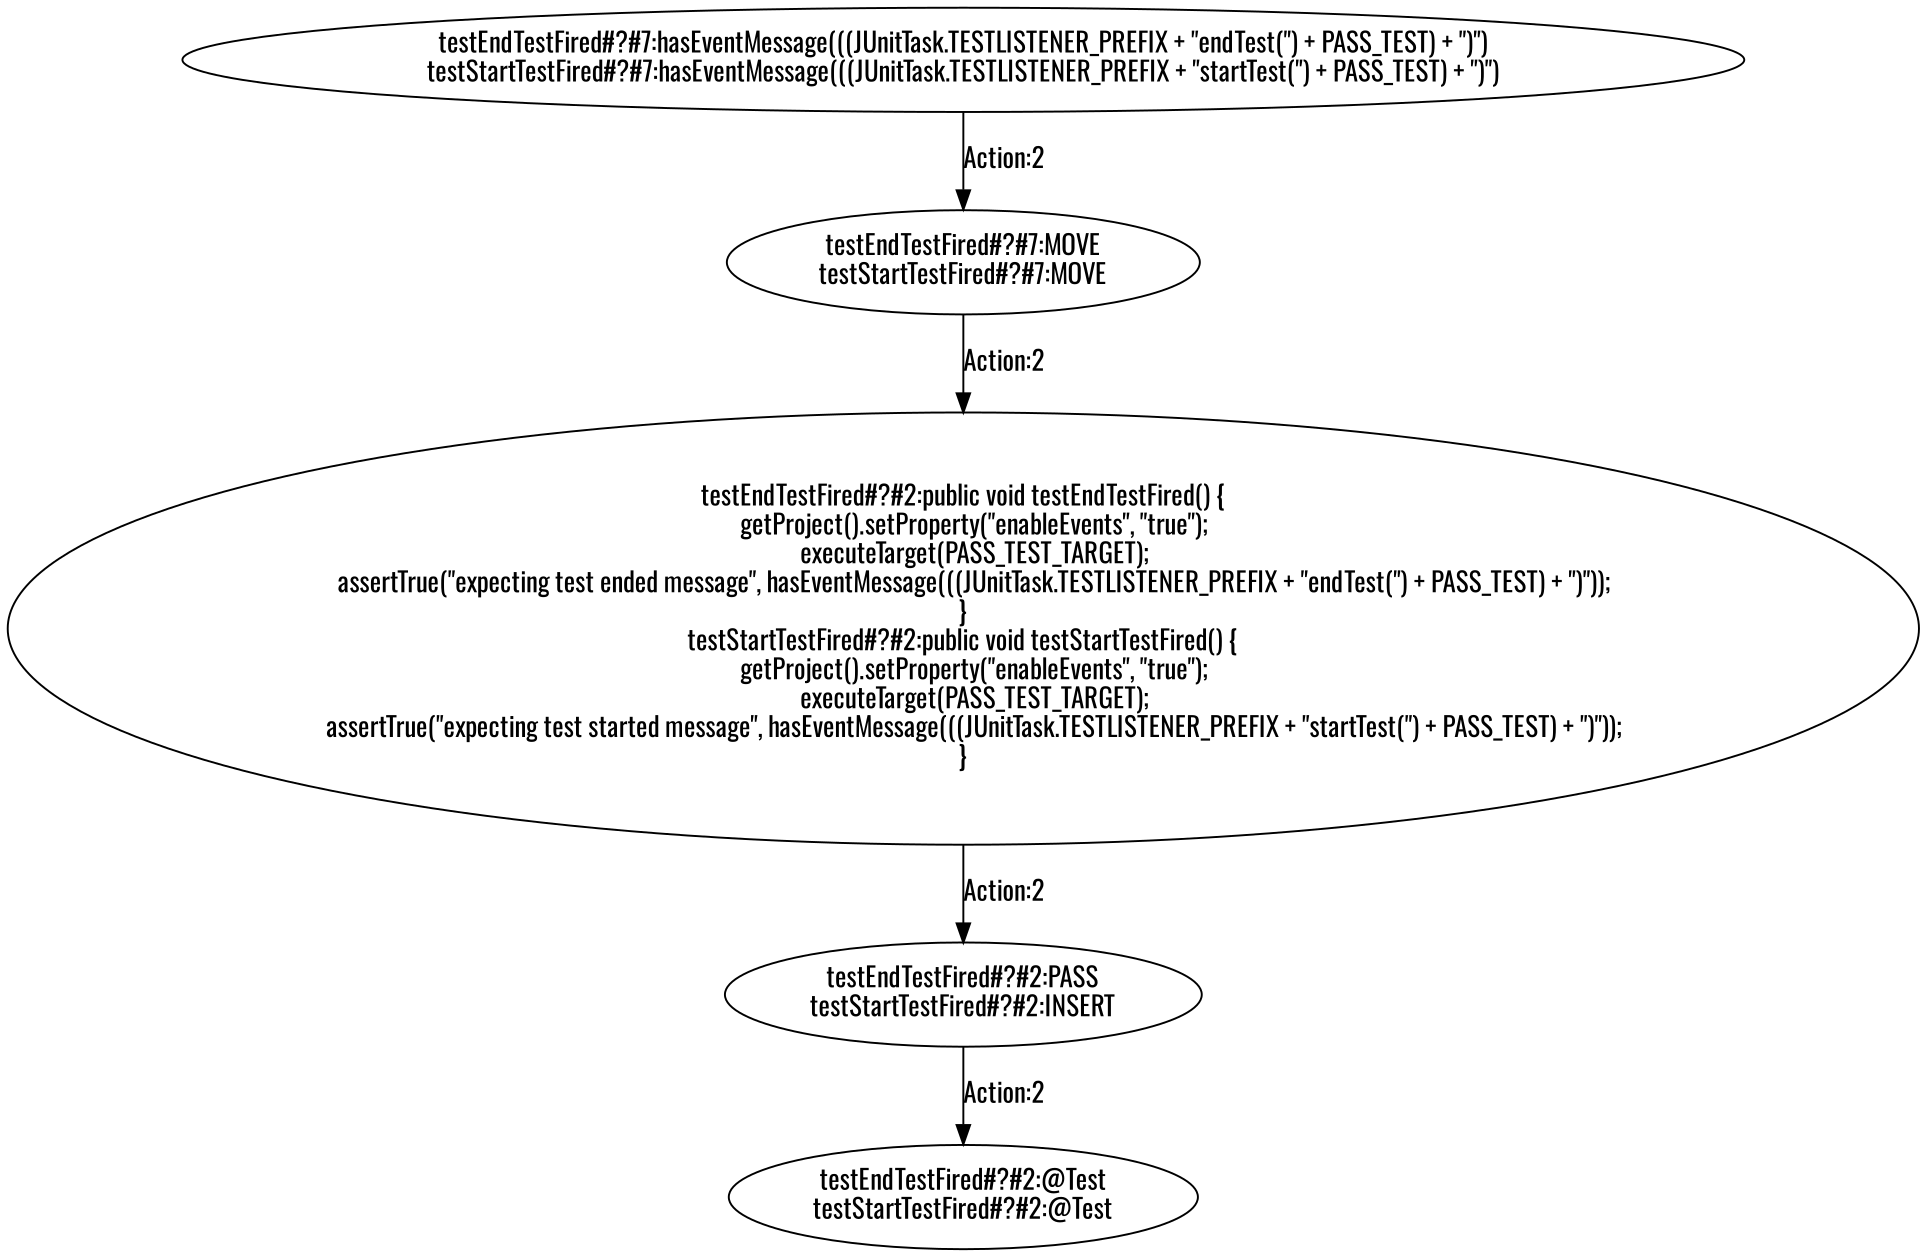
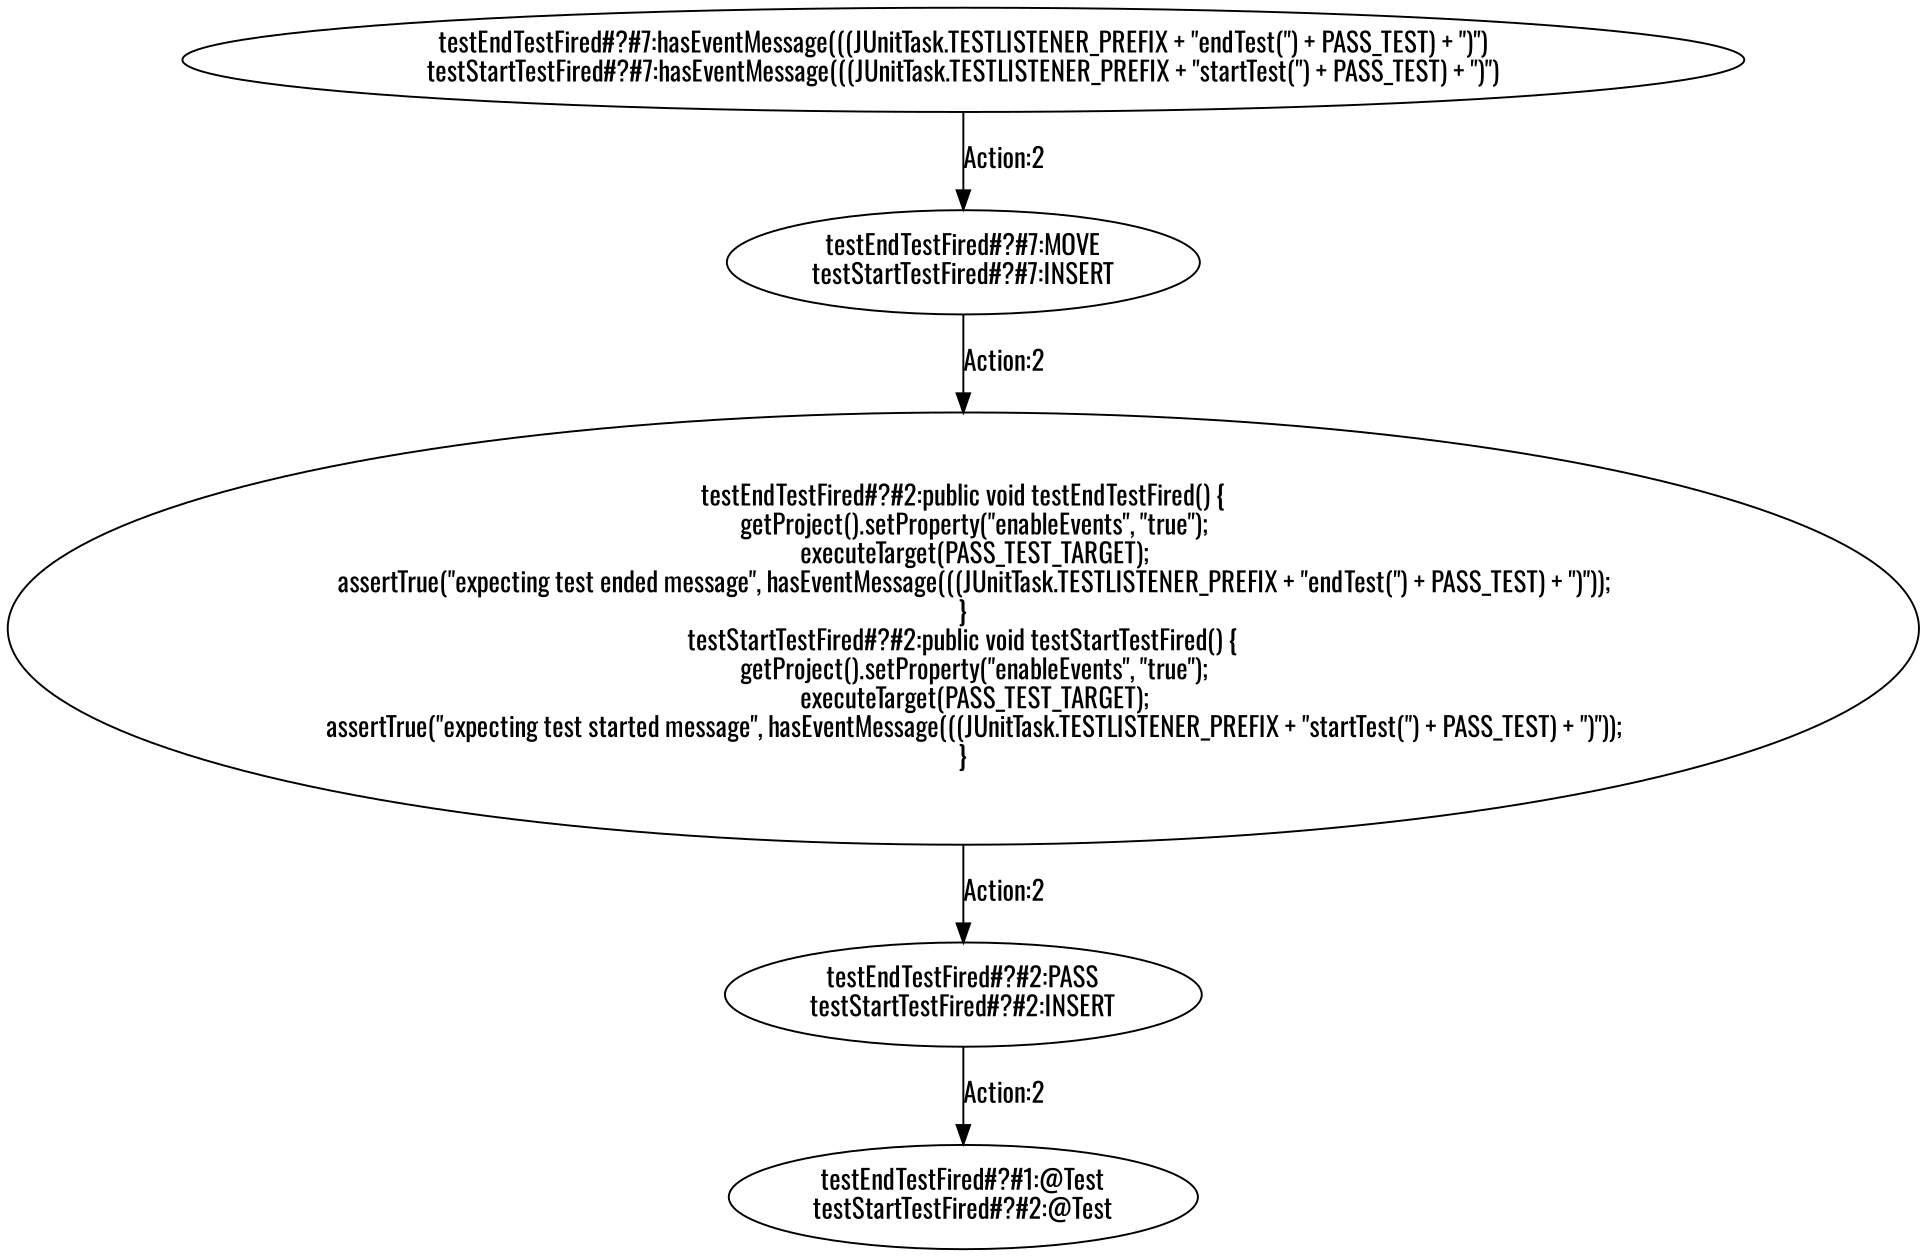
node "testEndTestFired#?#7:MOVE testStartTestFired#?#7:MOVE": label "testEndTestFired#?#7:MOVE testStartTestFired#?#7:MOVE" -> "testEndTestFired#?#7:MOVE testStartTestFired#?#7:INSERT"
node "testEndTestFired#?#2:@Test testStartTestFired#?#2:@Test": label "testEndTestFired#?#2:@Test testStartTestFired#?#2:@Test" -> "testEndTestFired#?#1:@Test testStartTestFired#?#2:@Test"
